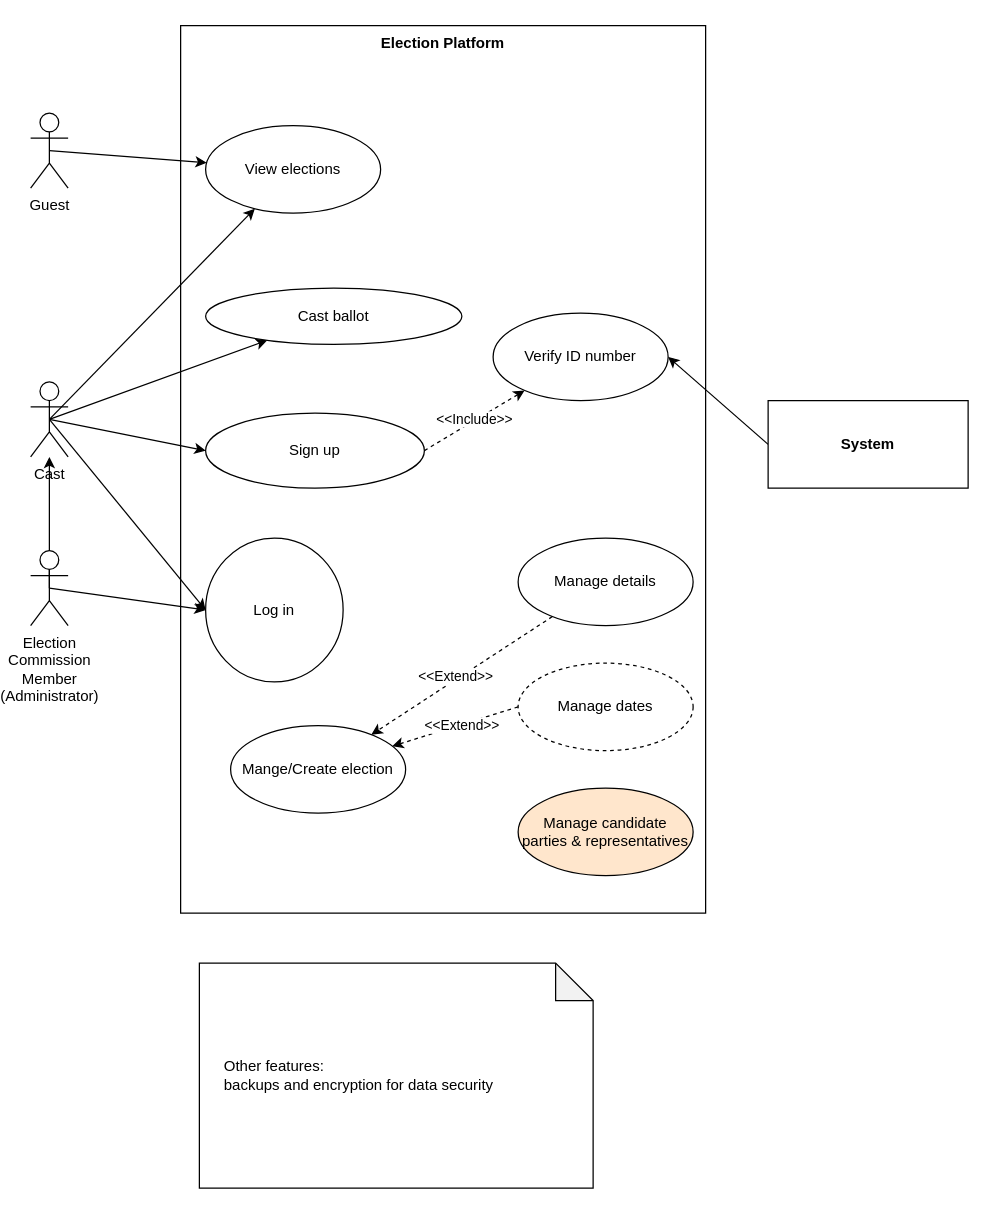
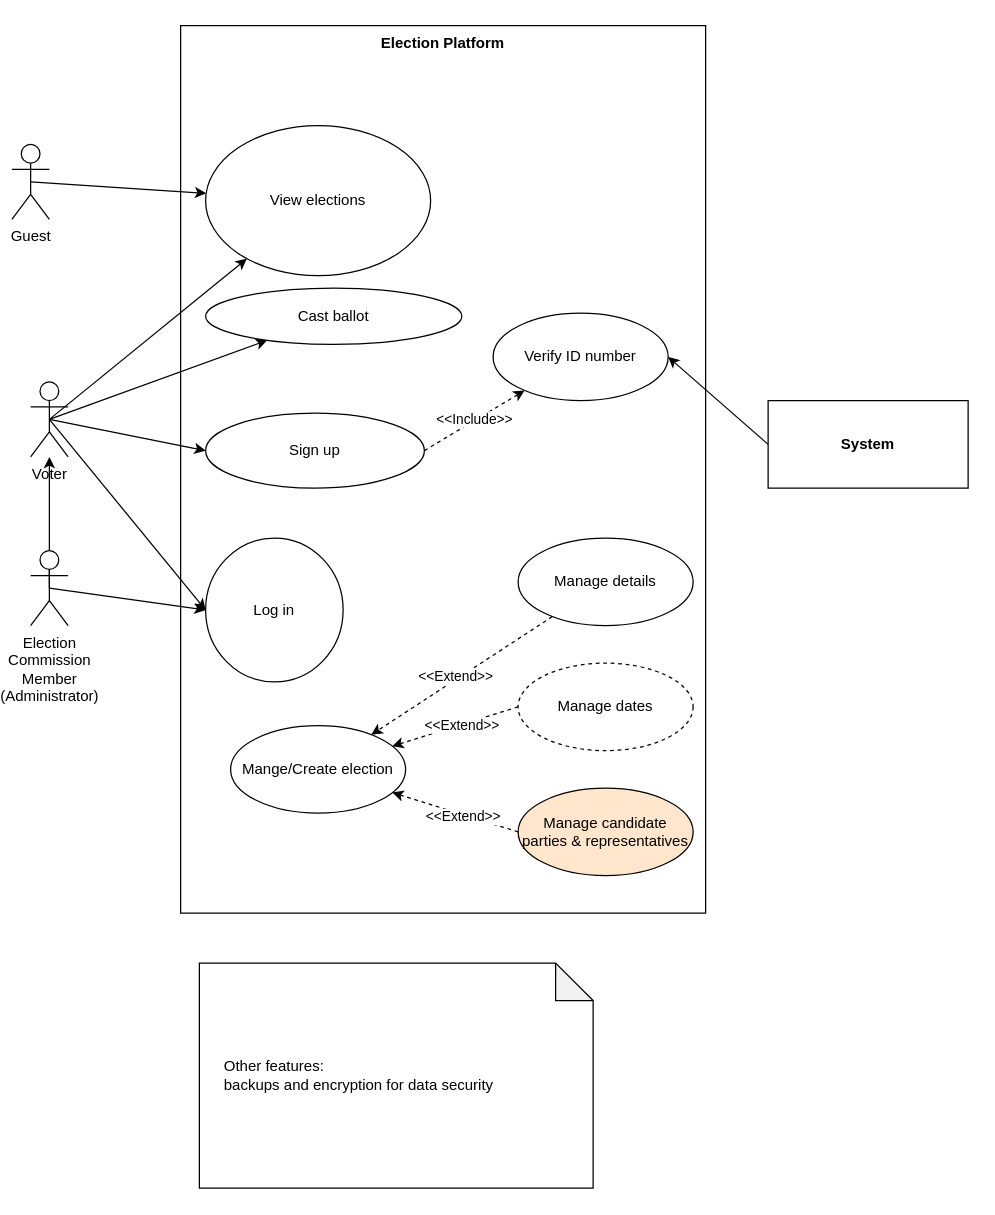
node "Guest": moved (49, 151) -> (31, 182)
node "View elections": size 175x88 -> 225x150
node "Cast": label "Cast" -> "Voter"
edge "Manage candidate parties & representatives" -> "Mange/Create election": added, label "<<Extend>>"
